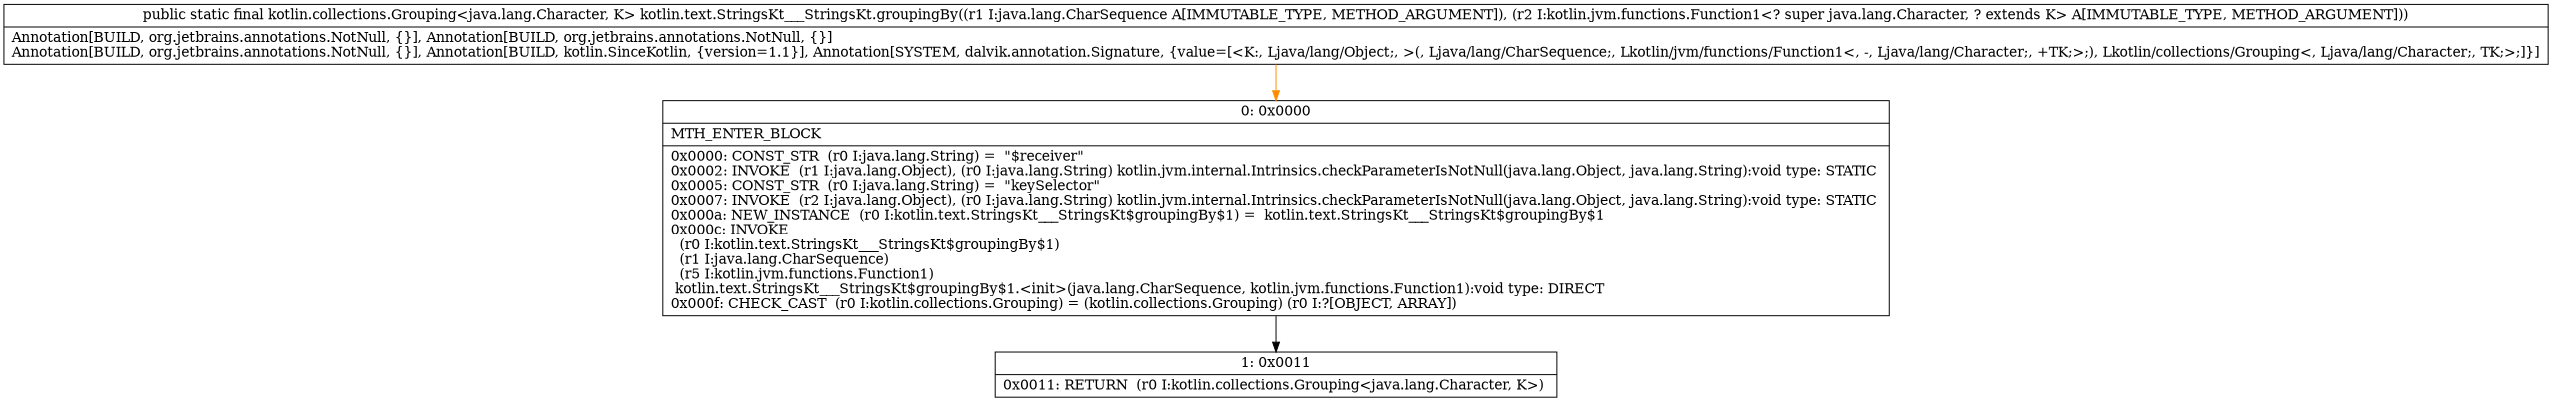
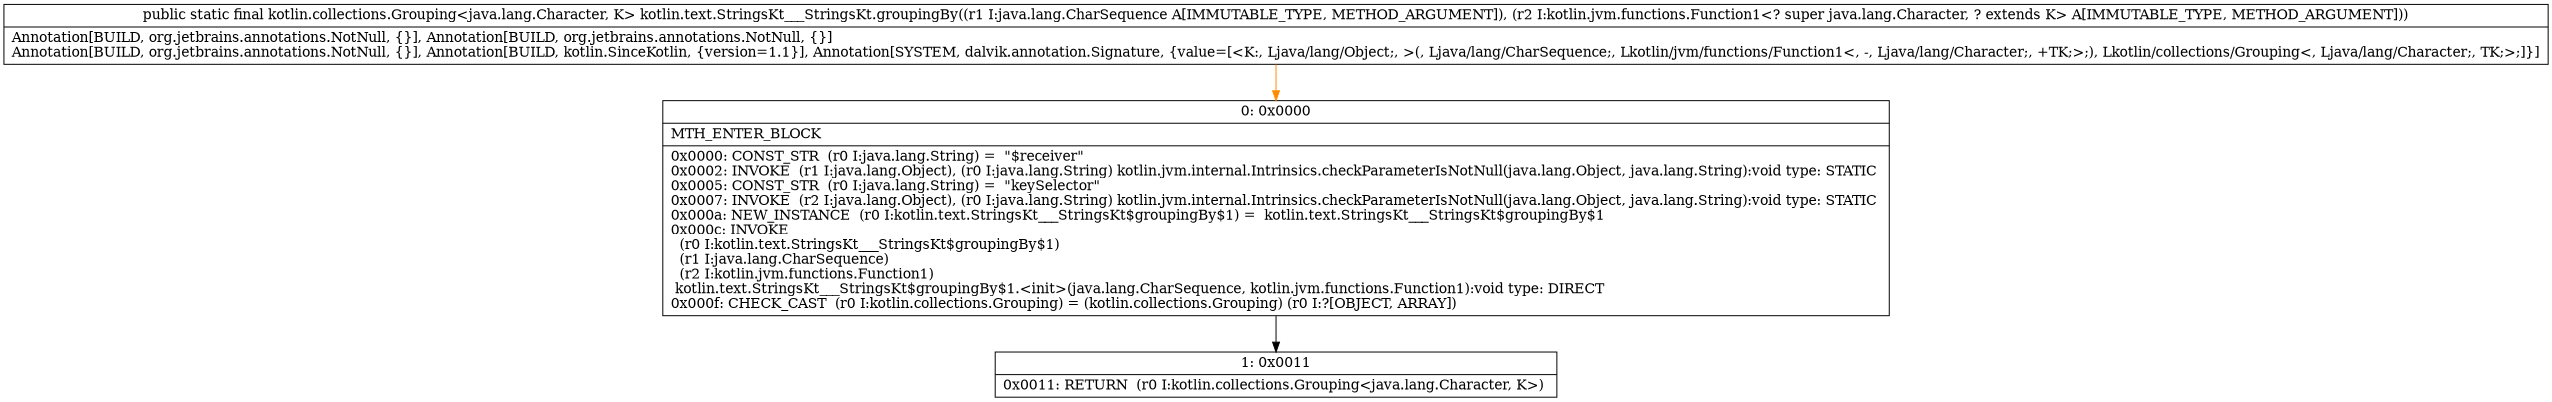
node "0: 0x0000": text "(r5 I:kotlin.jvm.functions.Function1)" -> "(r2 I:kotlin.jvm.functions.Function1)"
